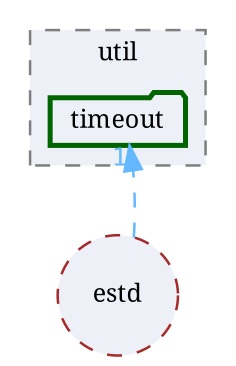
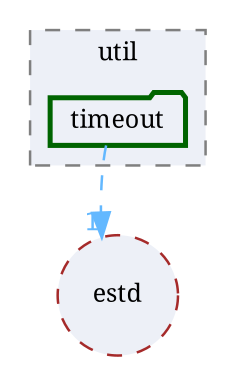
edge "estd" -> "timeout": reversed
